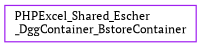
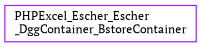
node "PHPExcel_Shared_Escher _DggContainer_BstoreContainer": label "PHPExcel_Shared_Escher _DggContainer_BstoreContainer" -> "PHPExcel_Escher_Escher _DggContainer_BstoreContainer"
